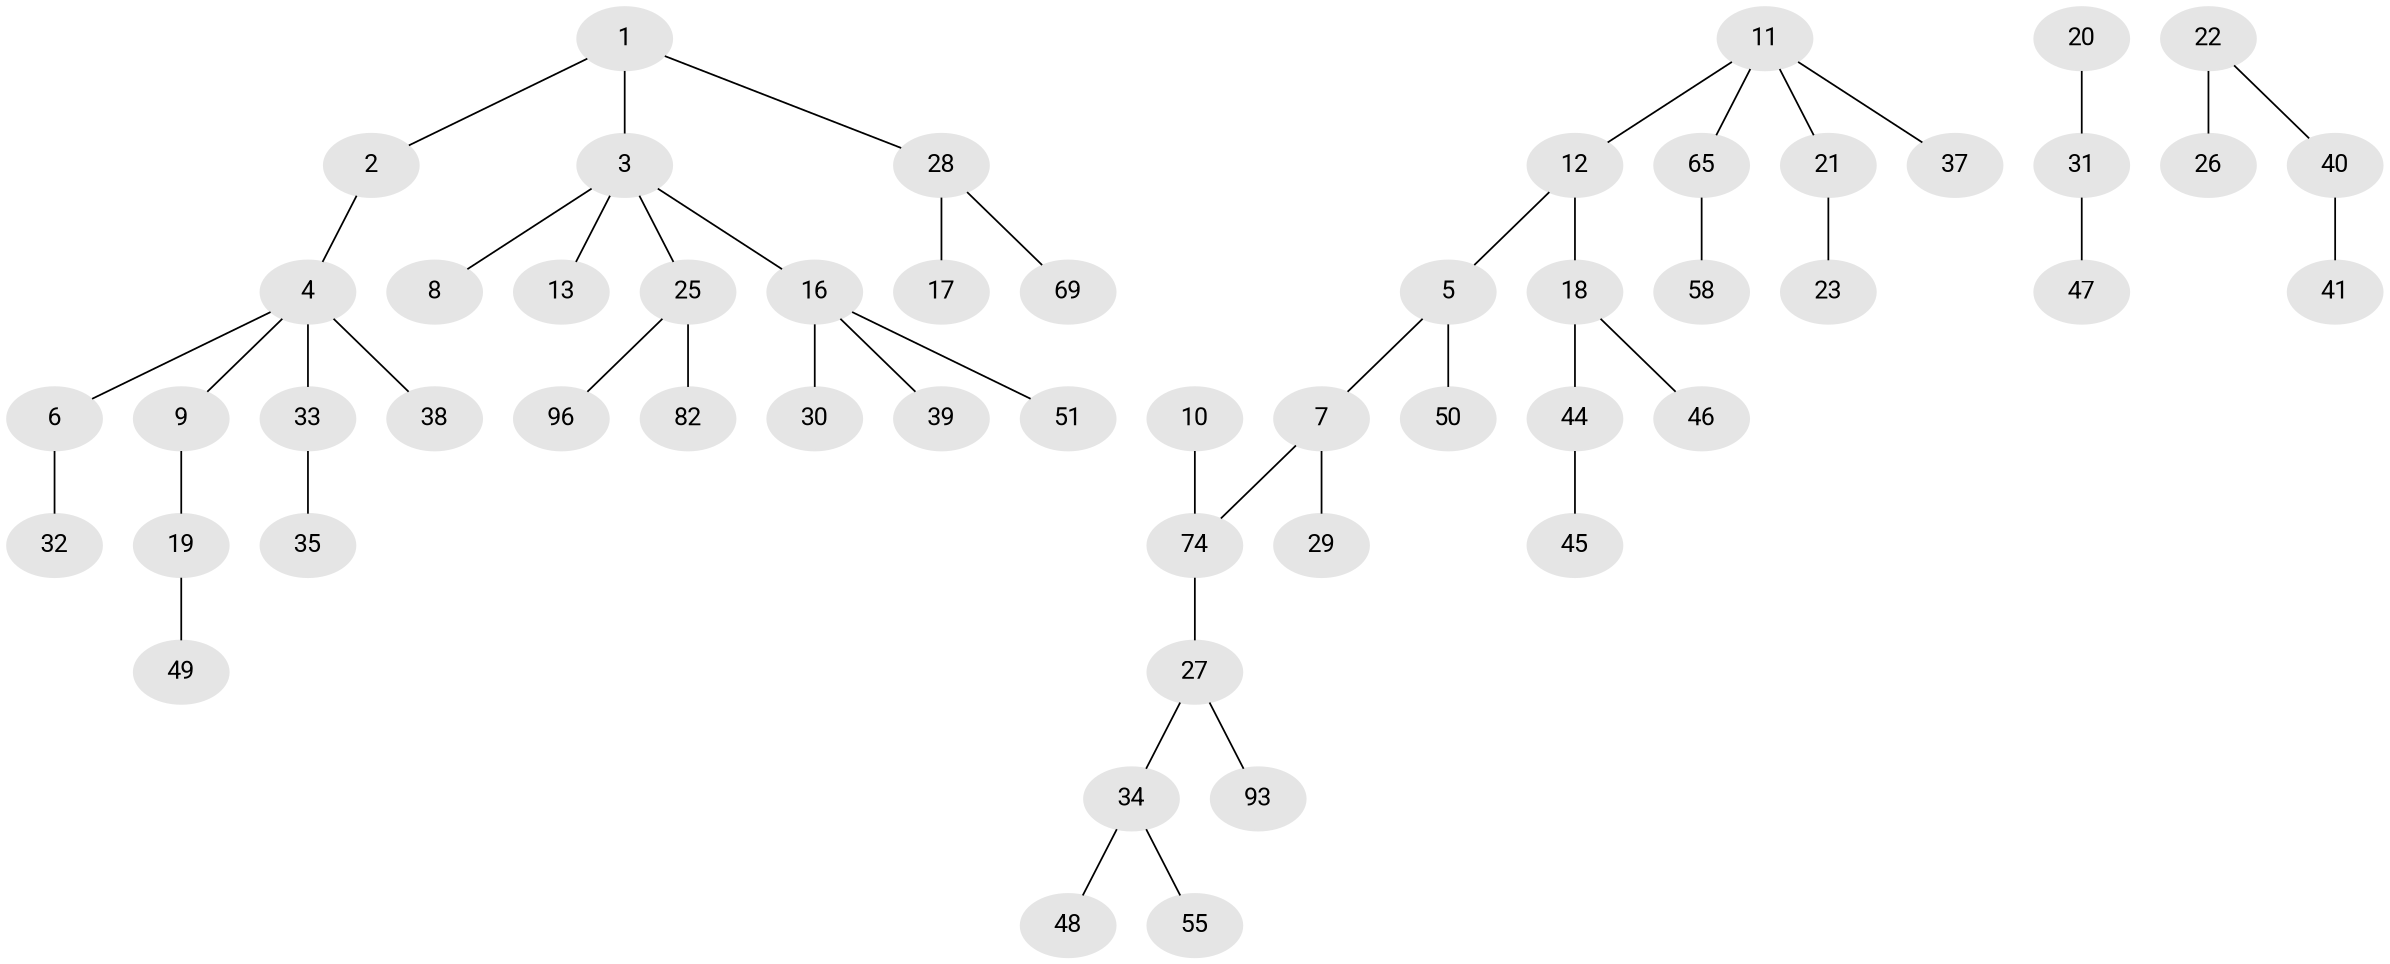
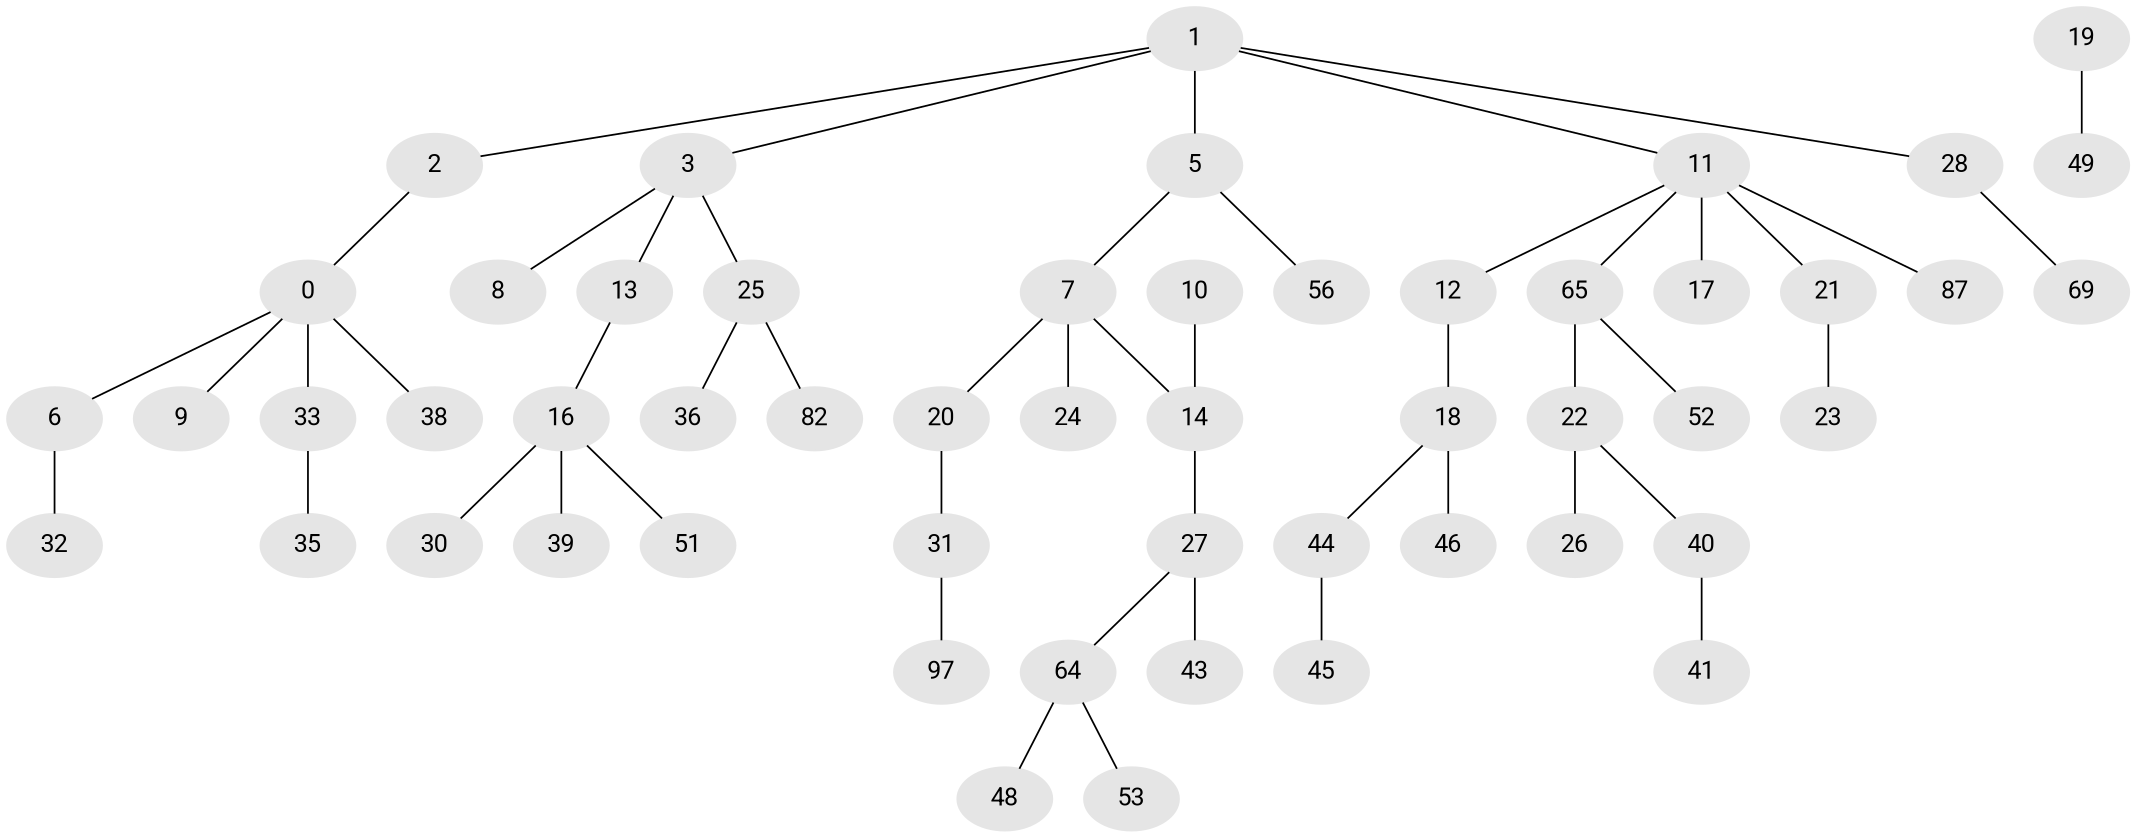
edge "1" -- "11": added
node "37": label "37" -> "87"
edge "3" -- "16": now "13" -- "16"
edge "28" -- "17": now "11" -- "17"
edge "12" -- "5": now "1" -- "5"
node "4": label "4" -> "0"
node "58": label "58" -> "52"
node "47": label "47" -> "97"
edge "7" -- "20": added
edge "65" -- "22": added
node "96": label "96" -> "36"
node "50": label "50" -> "56"
edge "9" -- "19": removed
node "74": label "74" -> "14"
node "29": label "29" -> "24"
node "34": label "34" -> "64"
node "93": label "93" -> "43"
node "55": label "55" -> "53"
